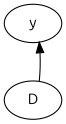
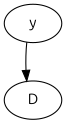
edge "D" -> "y": reversed
